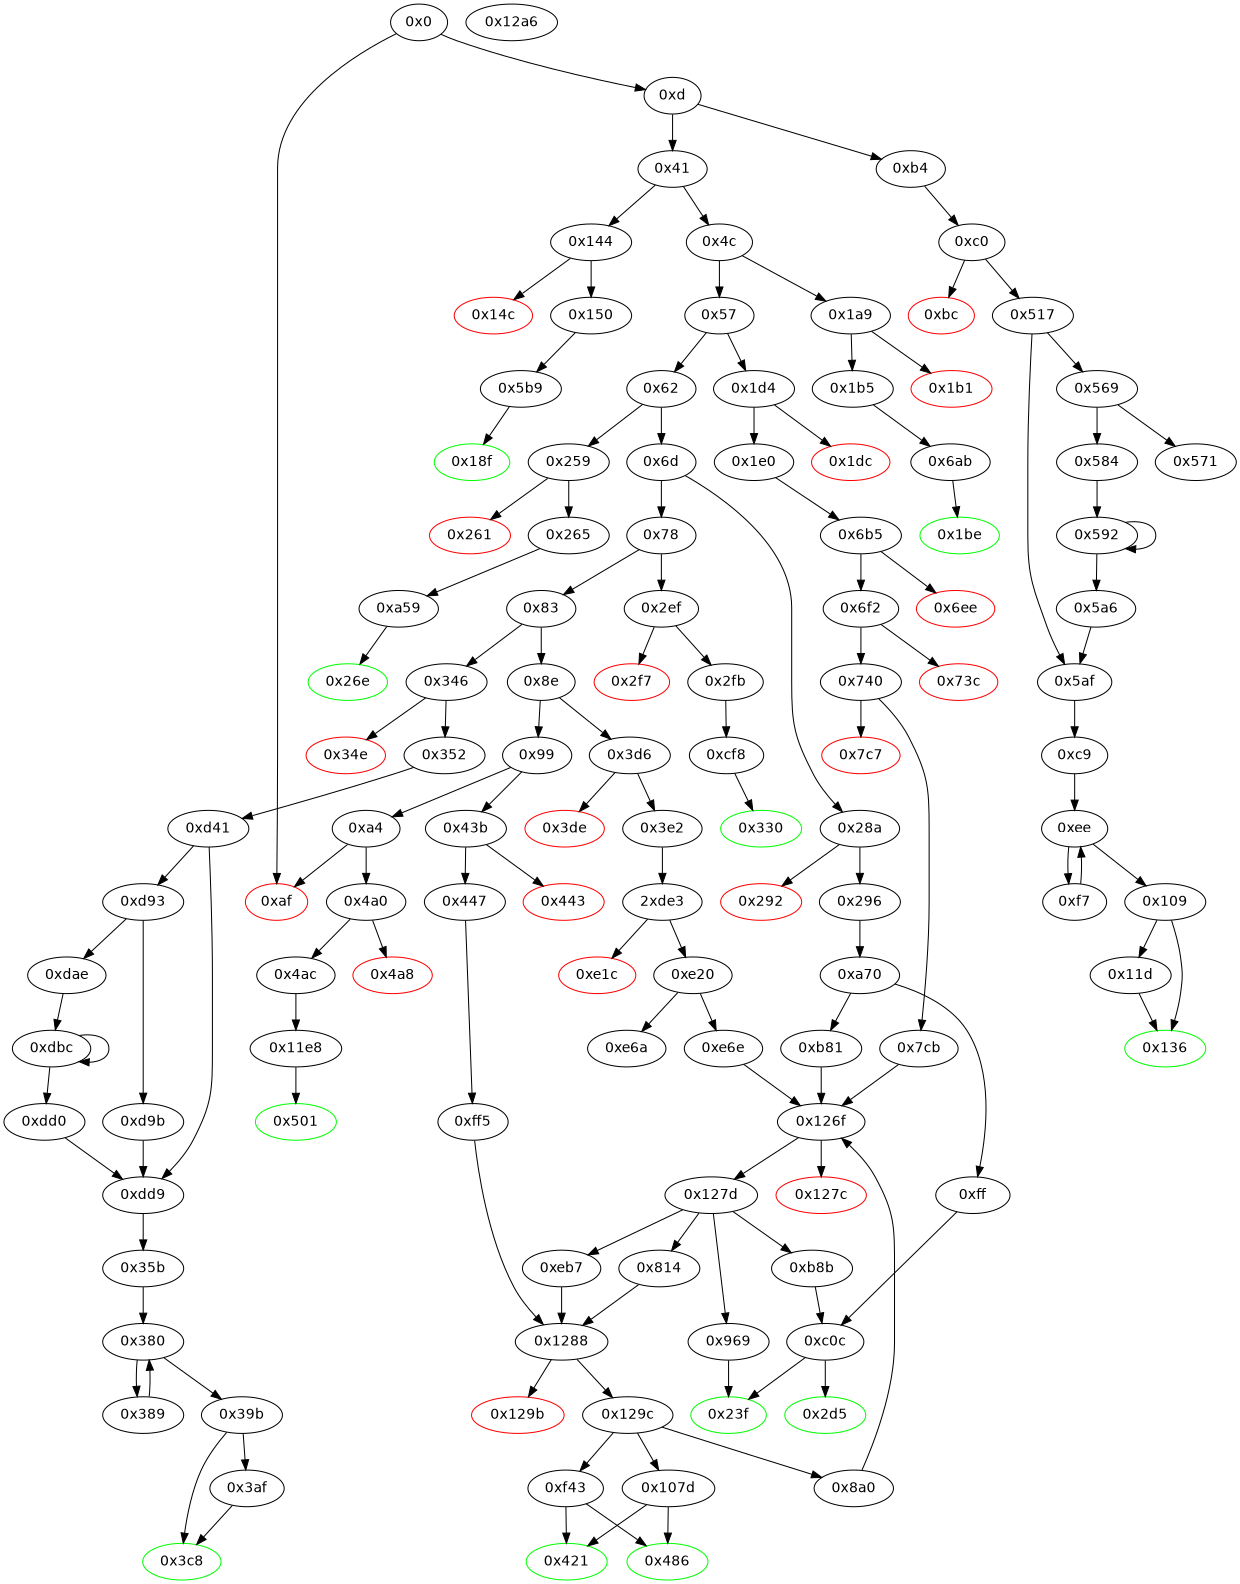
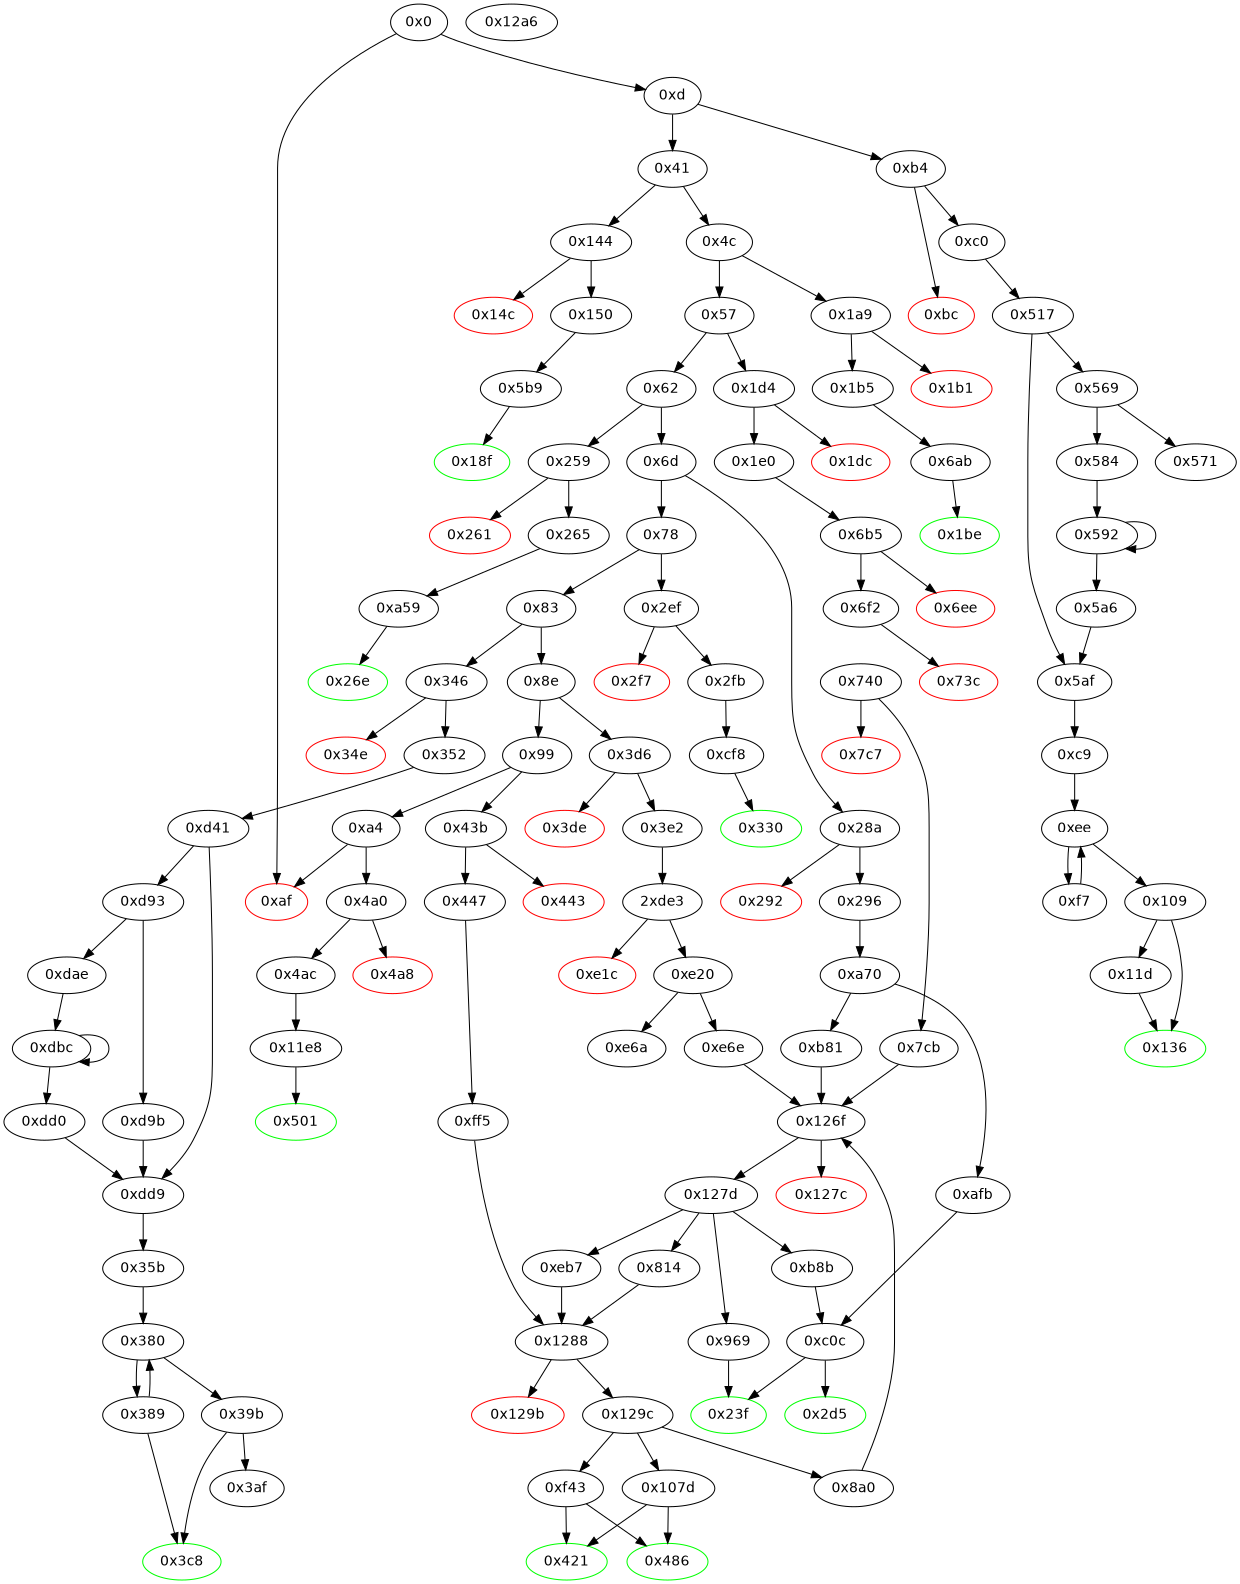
edge "0xc0" -> "0xbc": now "0xb4" -> "0xbc"
edge "0x6f2" -> "0x740": removed
node "0xff": label "0xff" -> "0xafb"
edge "0x3af" -> "0x3c8": now "0x389" -> "0x3c8"
